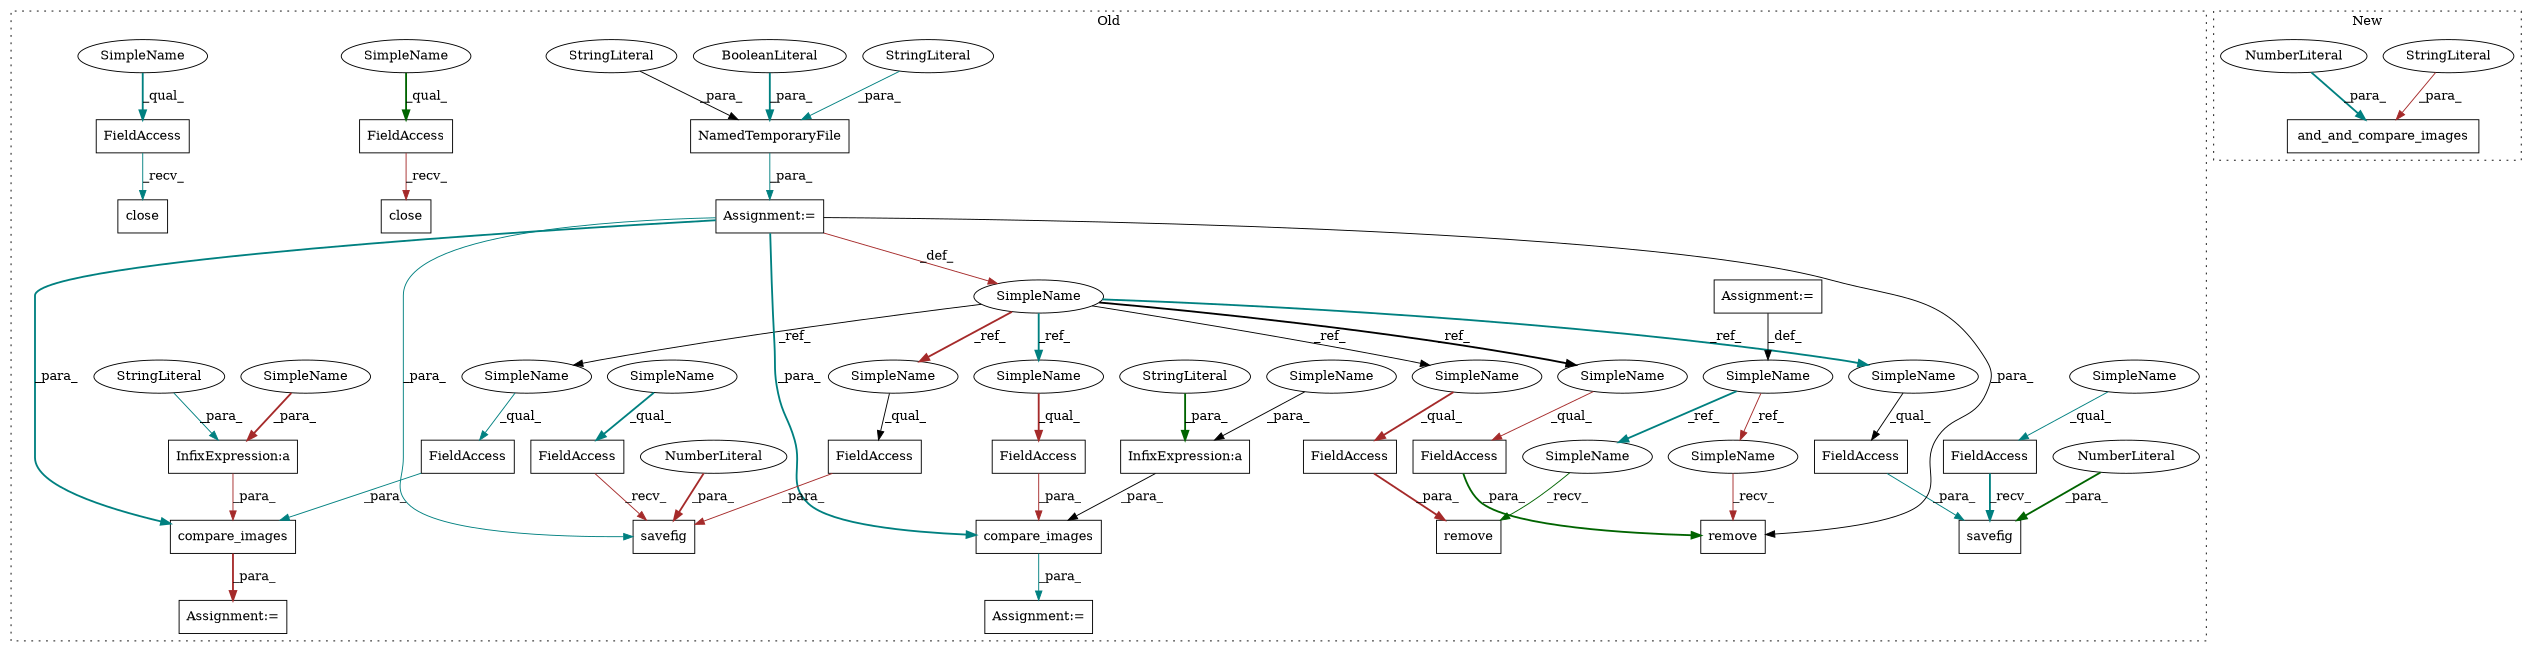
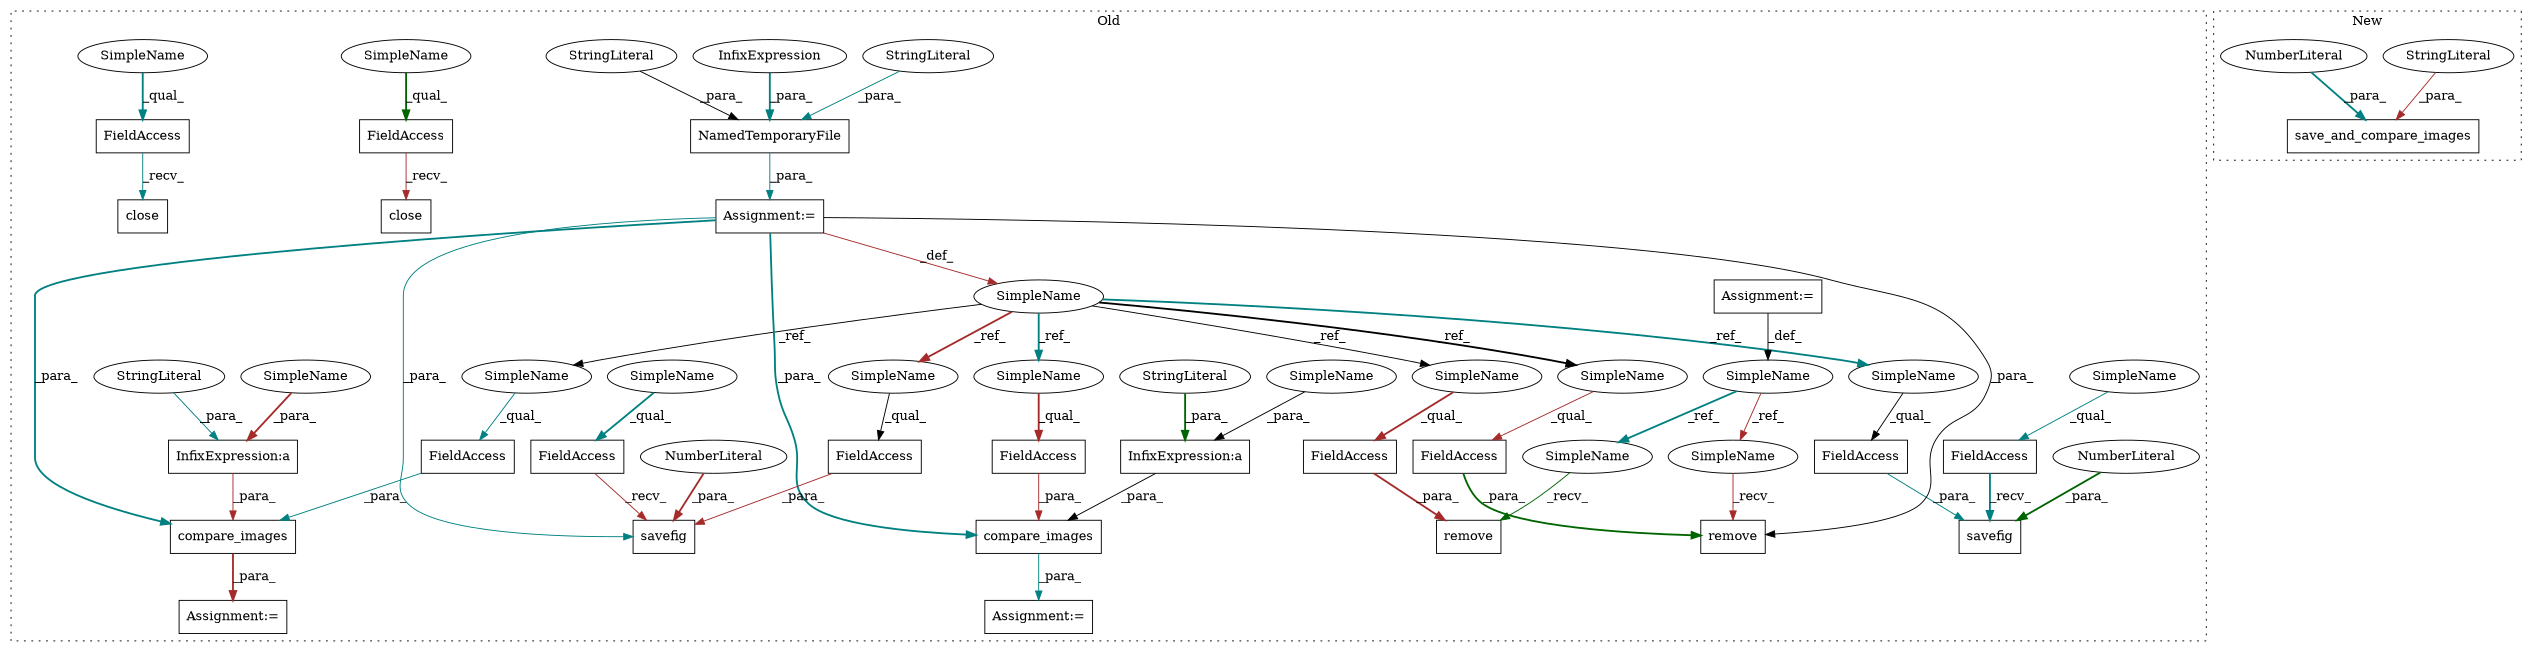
node "BooleanLiteral": label "BooleanLiteral" -> "InfixExpression"
node "and_and_compare_images": label "and_and_compare_images" -> "save_and_compare_images"
